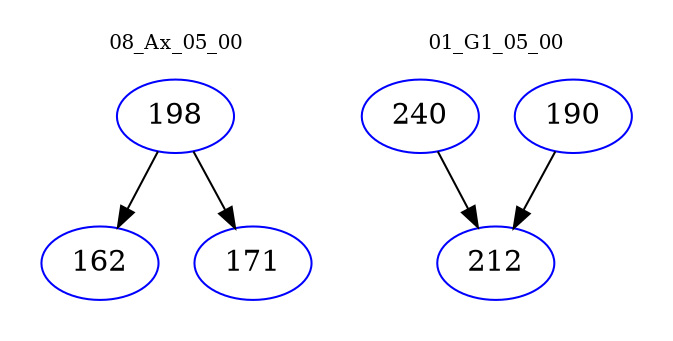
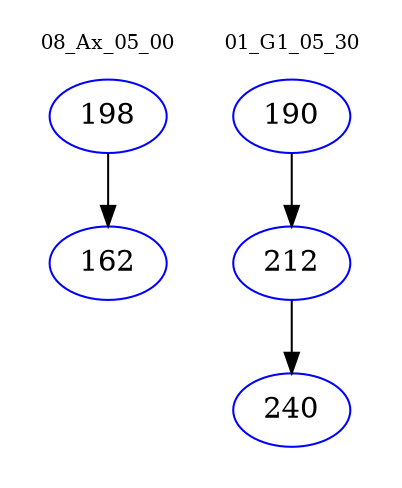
cluster "01_G1_05_00": label "01_G1_05_00" -> "01_G1_05_30"
edge "240" -> "212": reversed
node "171": removed
